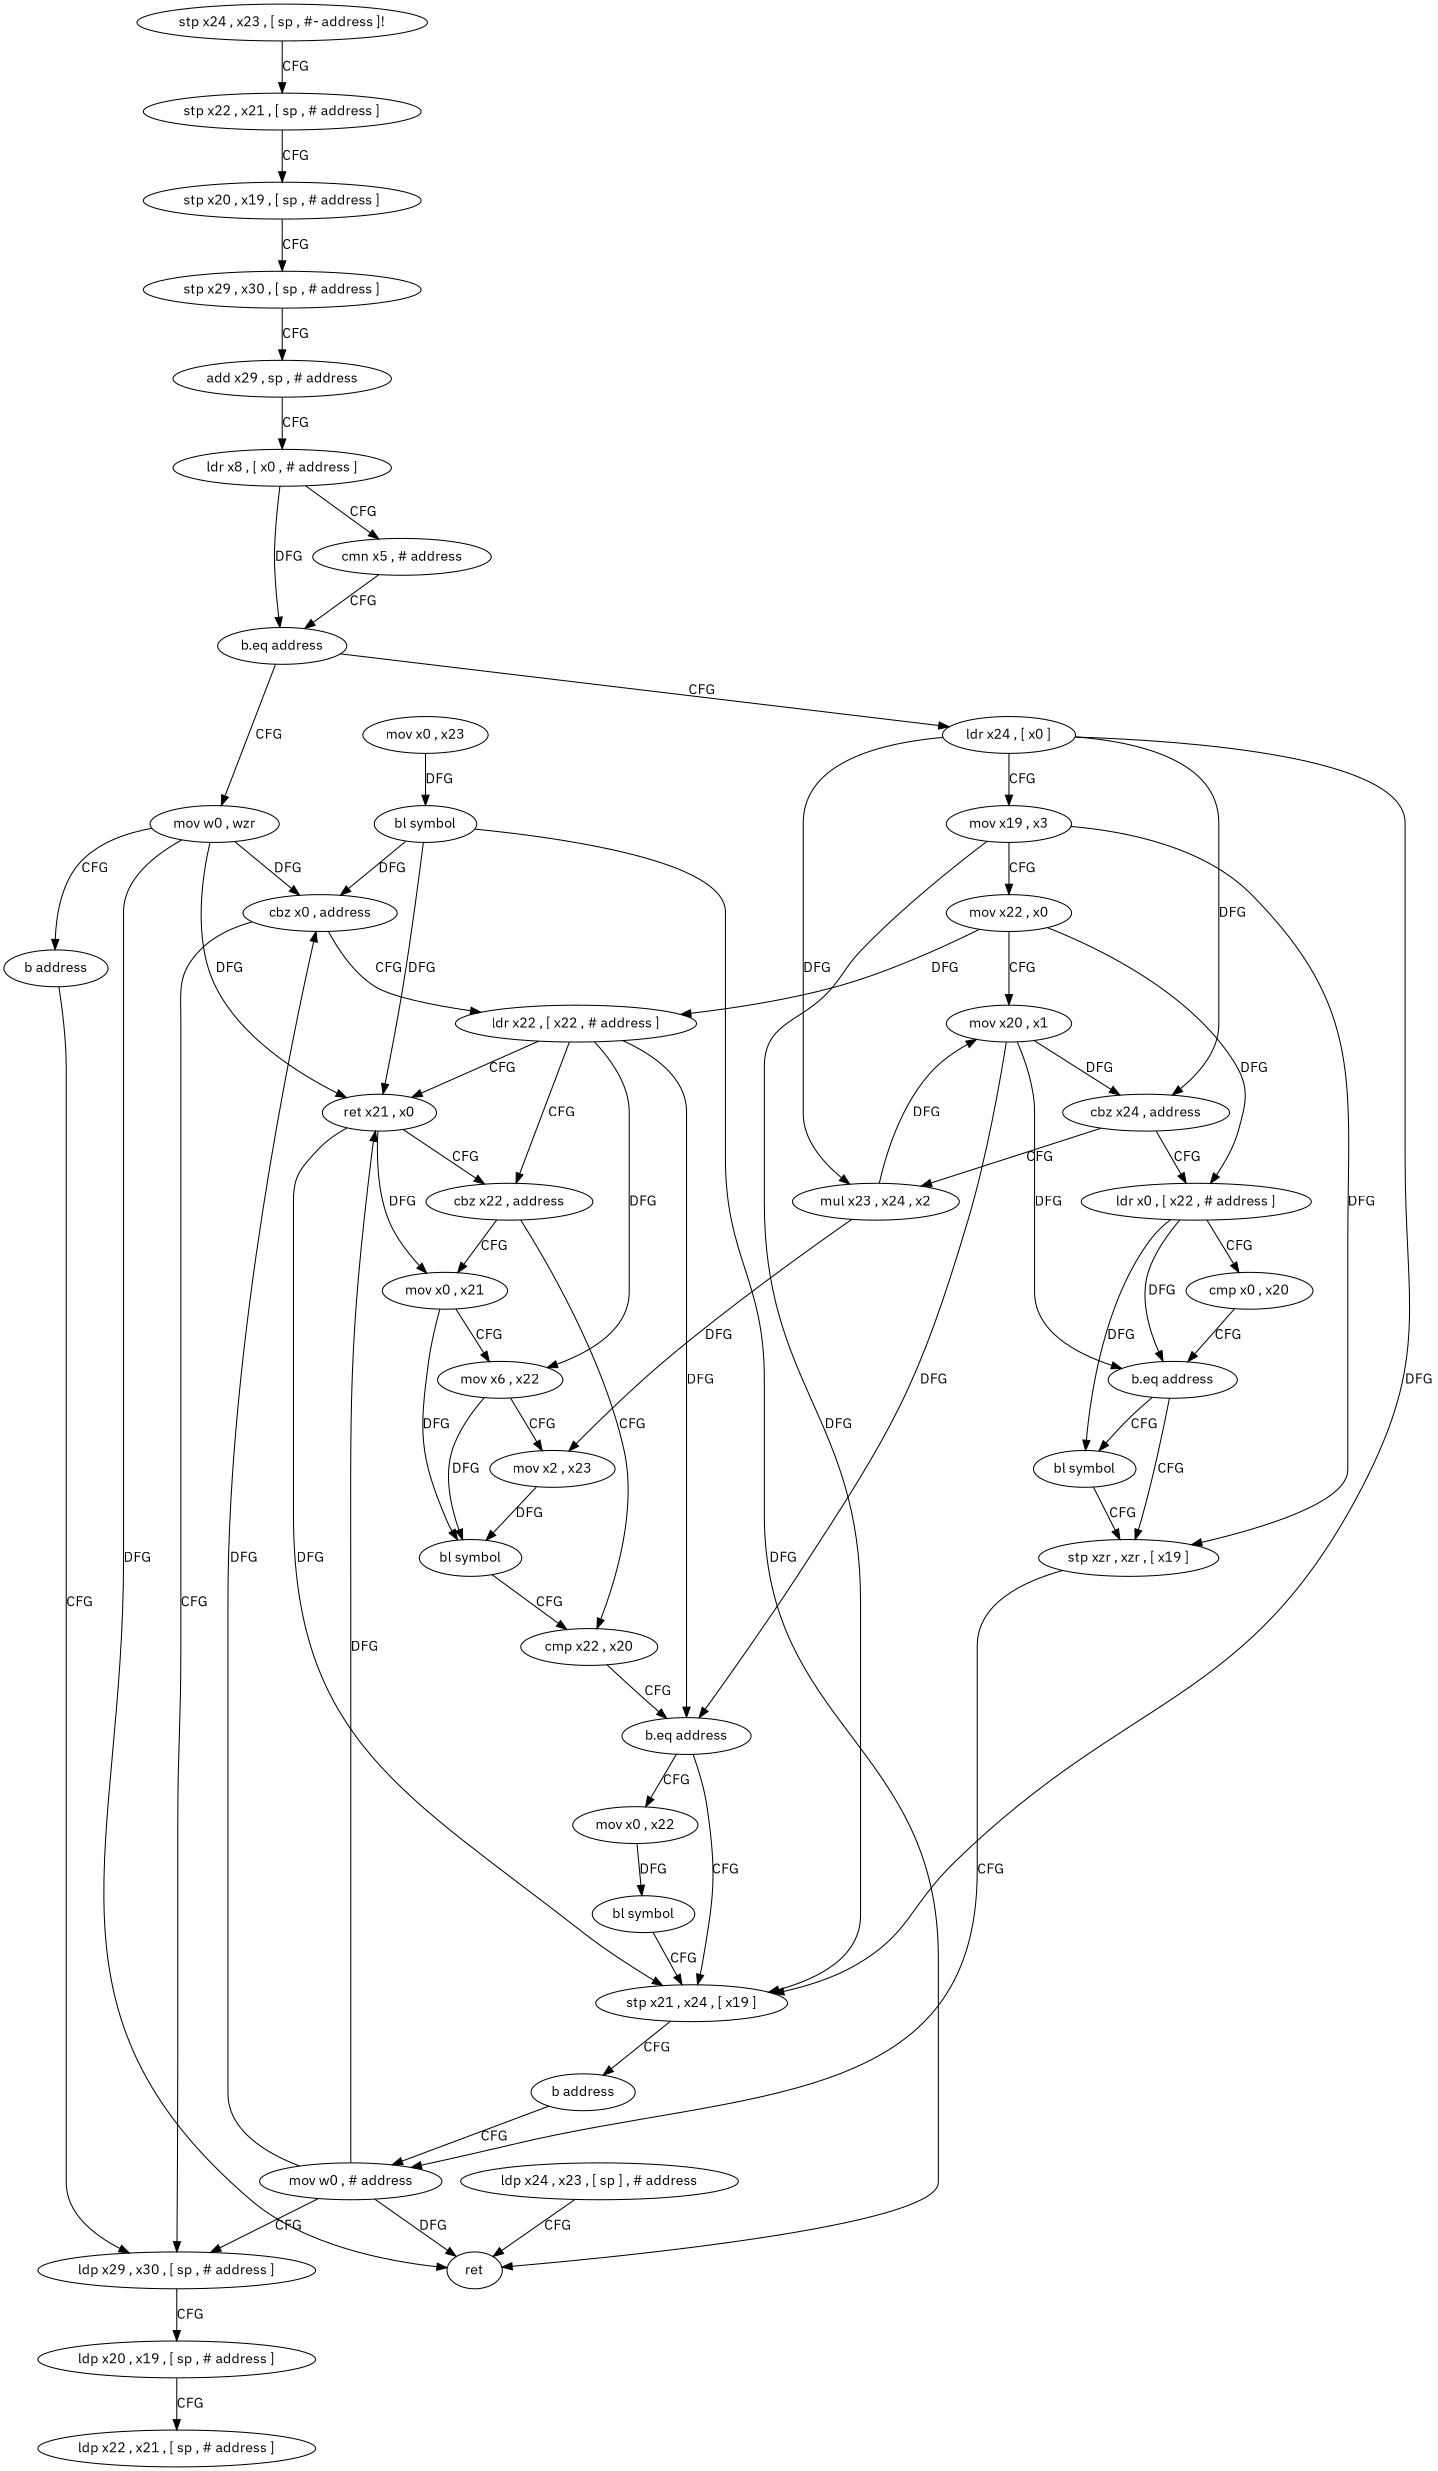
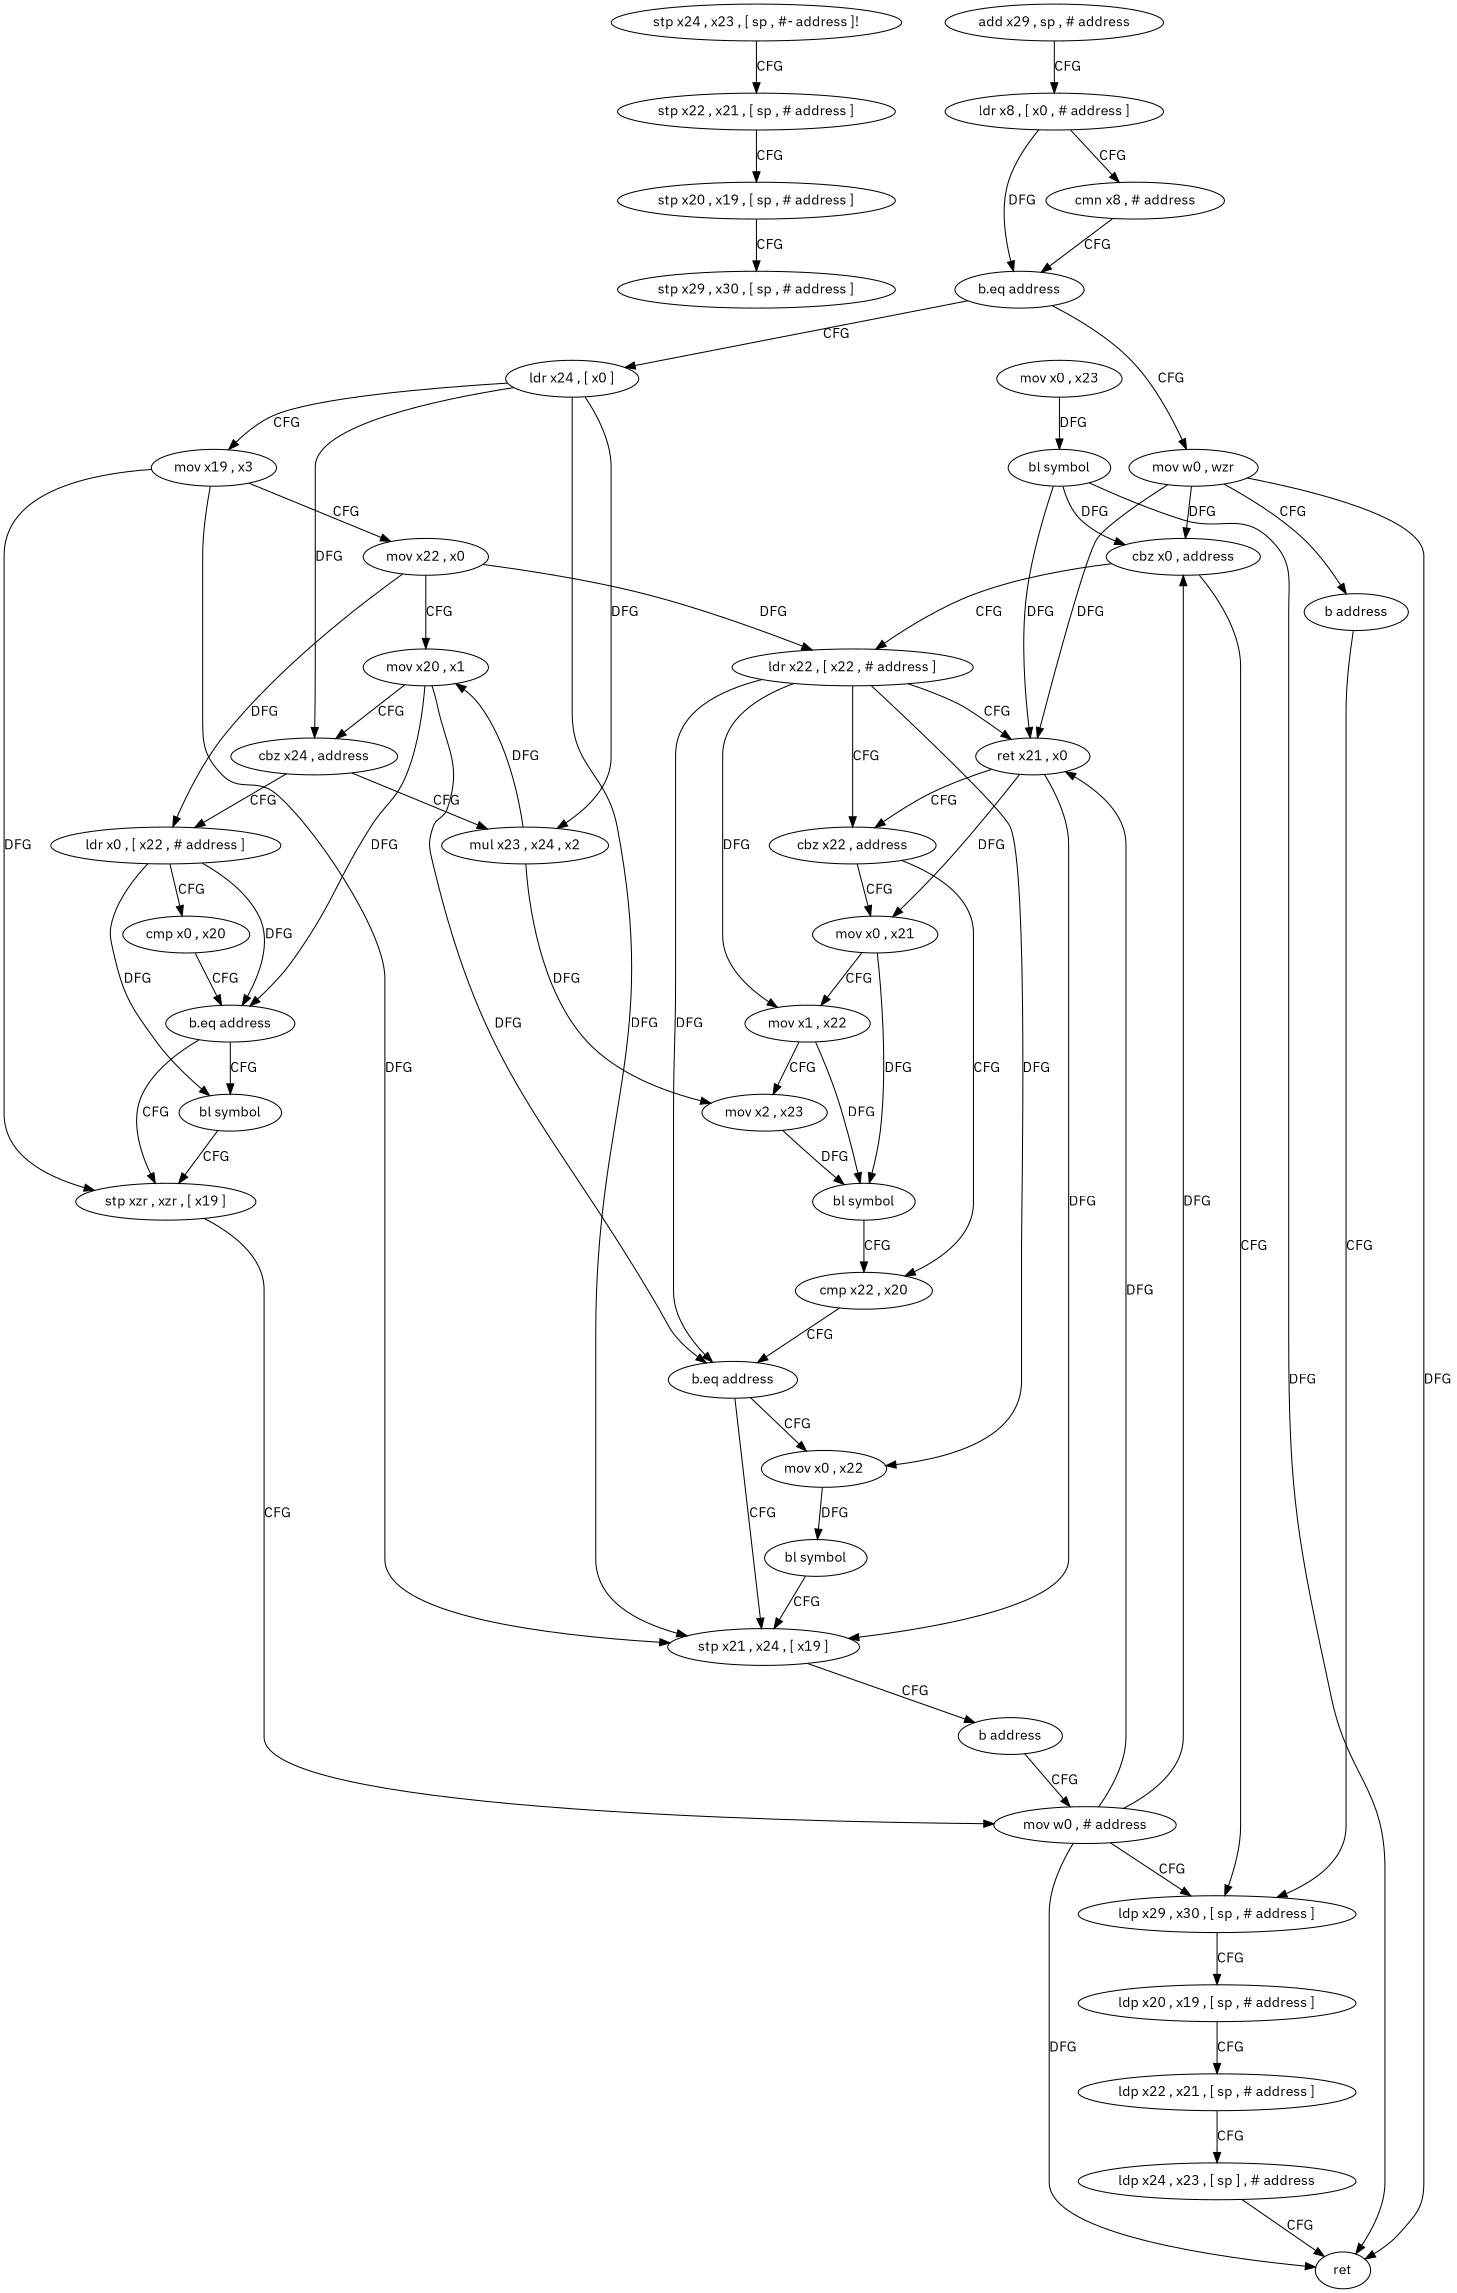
edge "stp x29 , x30 , [ sp , # address ]" -> "add x29 , sp , # address": removed, label "CFG"
node "cmn x5 , # address": label "cmn x5 , # address" -> "cmn x8 , # address"
edge "mov x20 , x1" -> "cbz x24 , address": label "DFG" -> "CFG"
edge "ldr x22 , [ x22 , # address ]" -> "mov x0 , x22": added, label "DFG"
node "mov x6 , x22": label "mov x6 , x22" -> "mov x1 , x22"
edge "ldp x22 , x21 , [ sp , # address ]" -> "ldp x24 , x23 , [ sp ] , # address": added, label "CFG"
